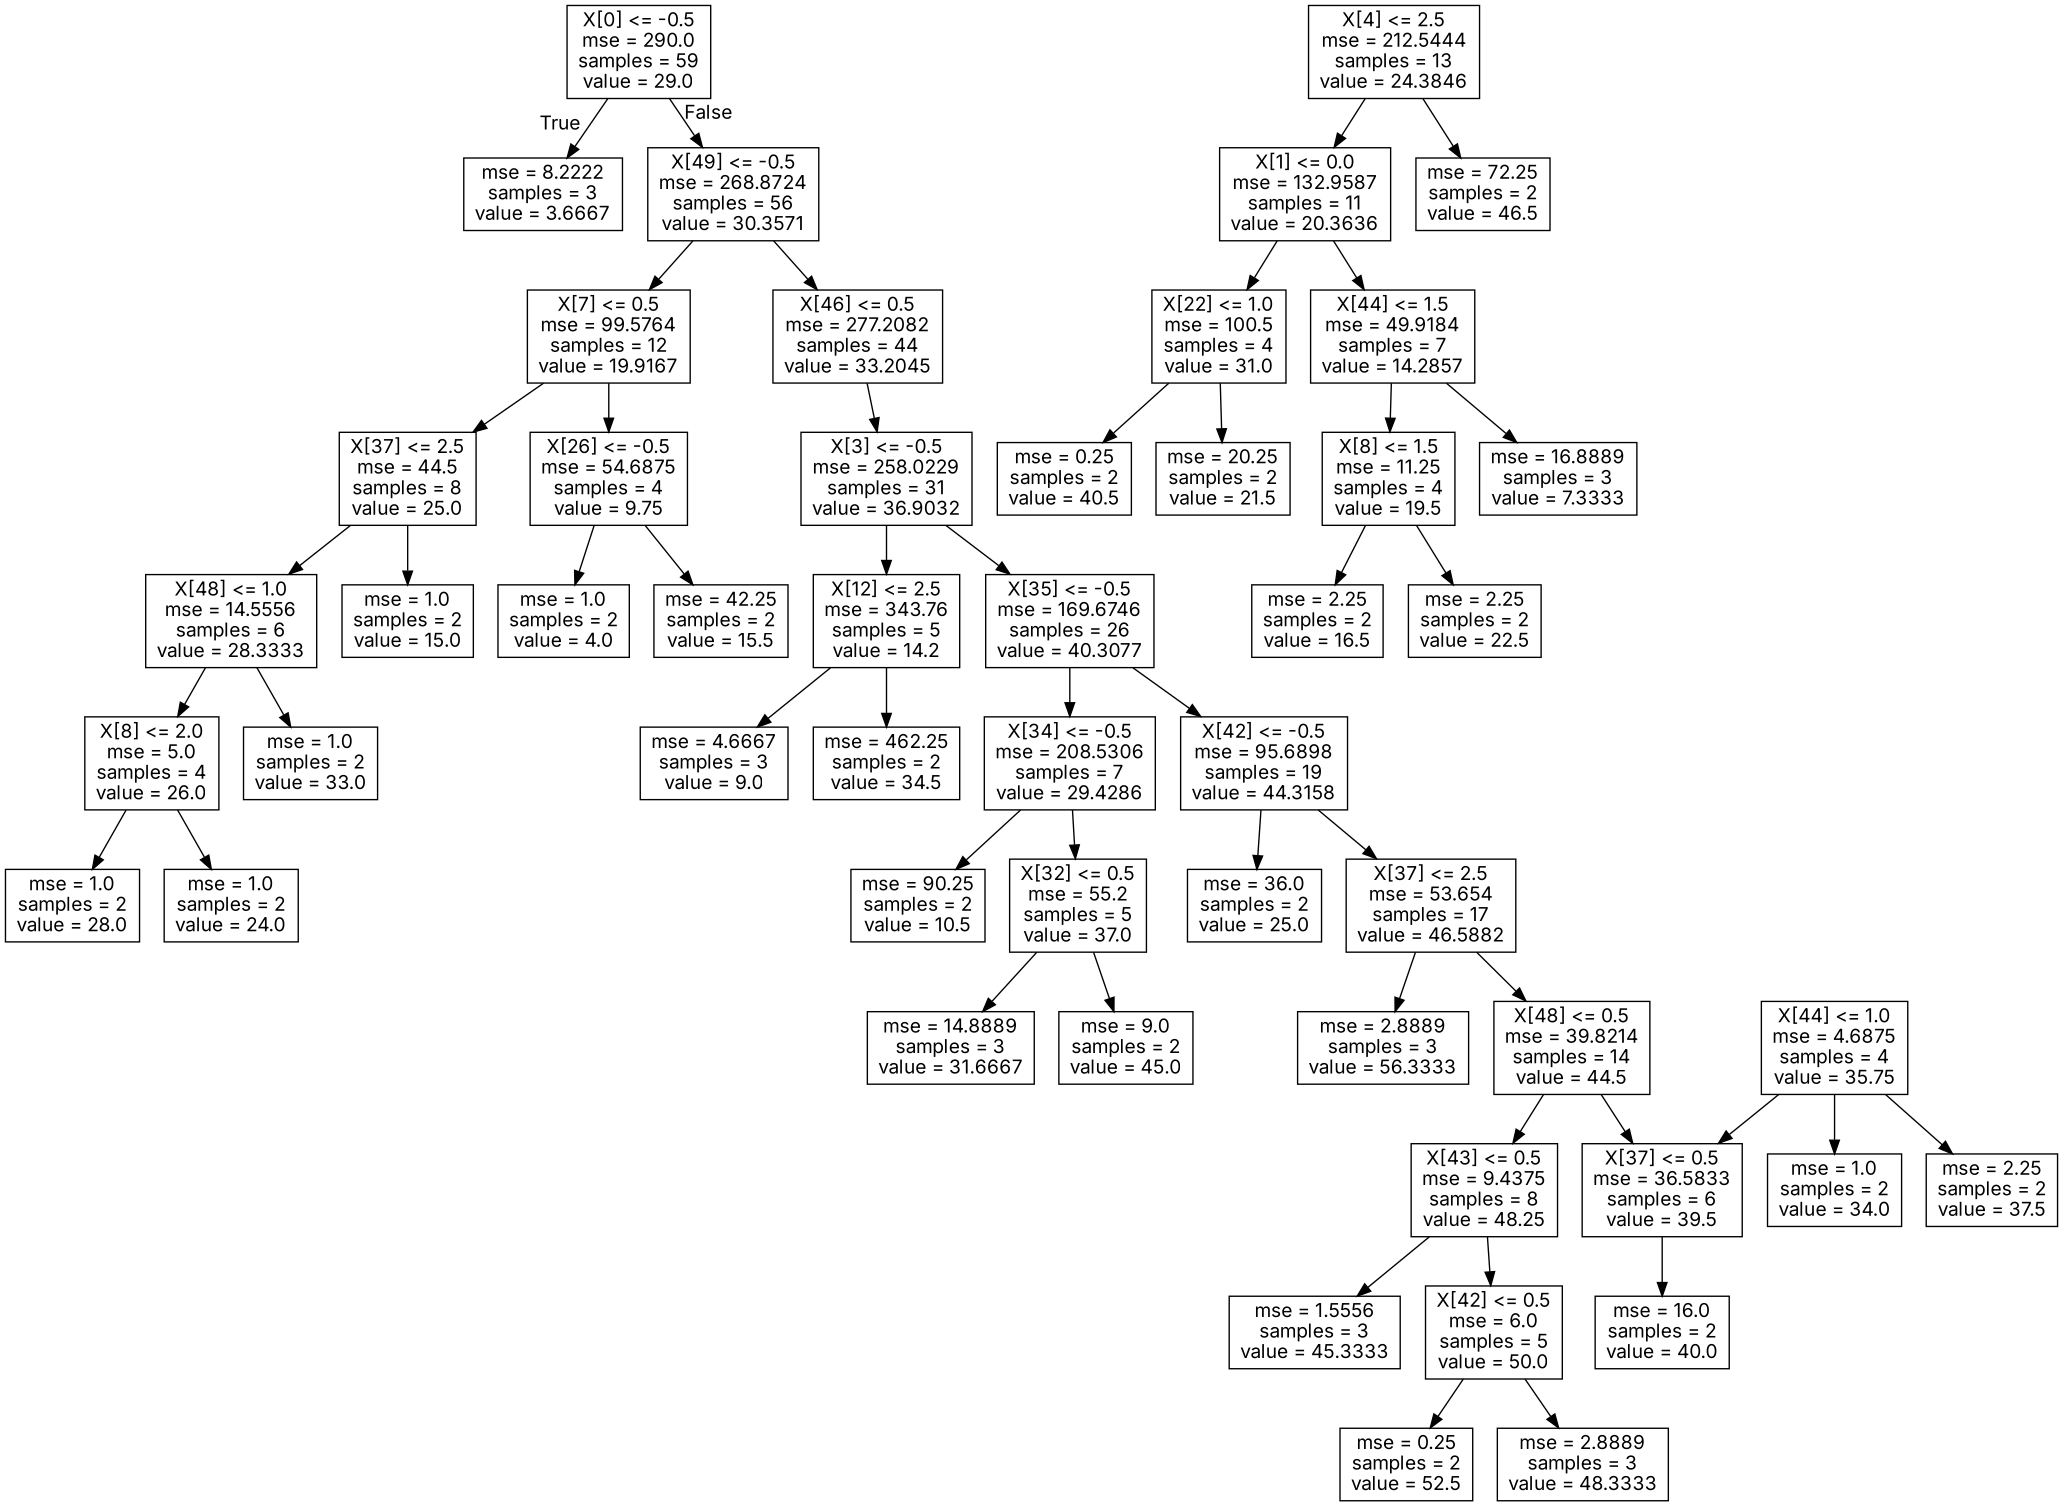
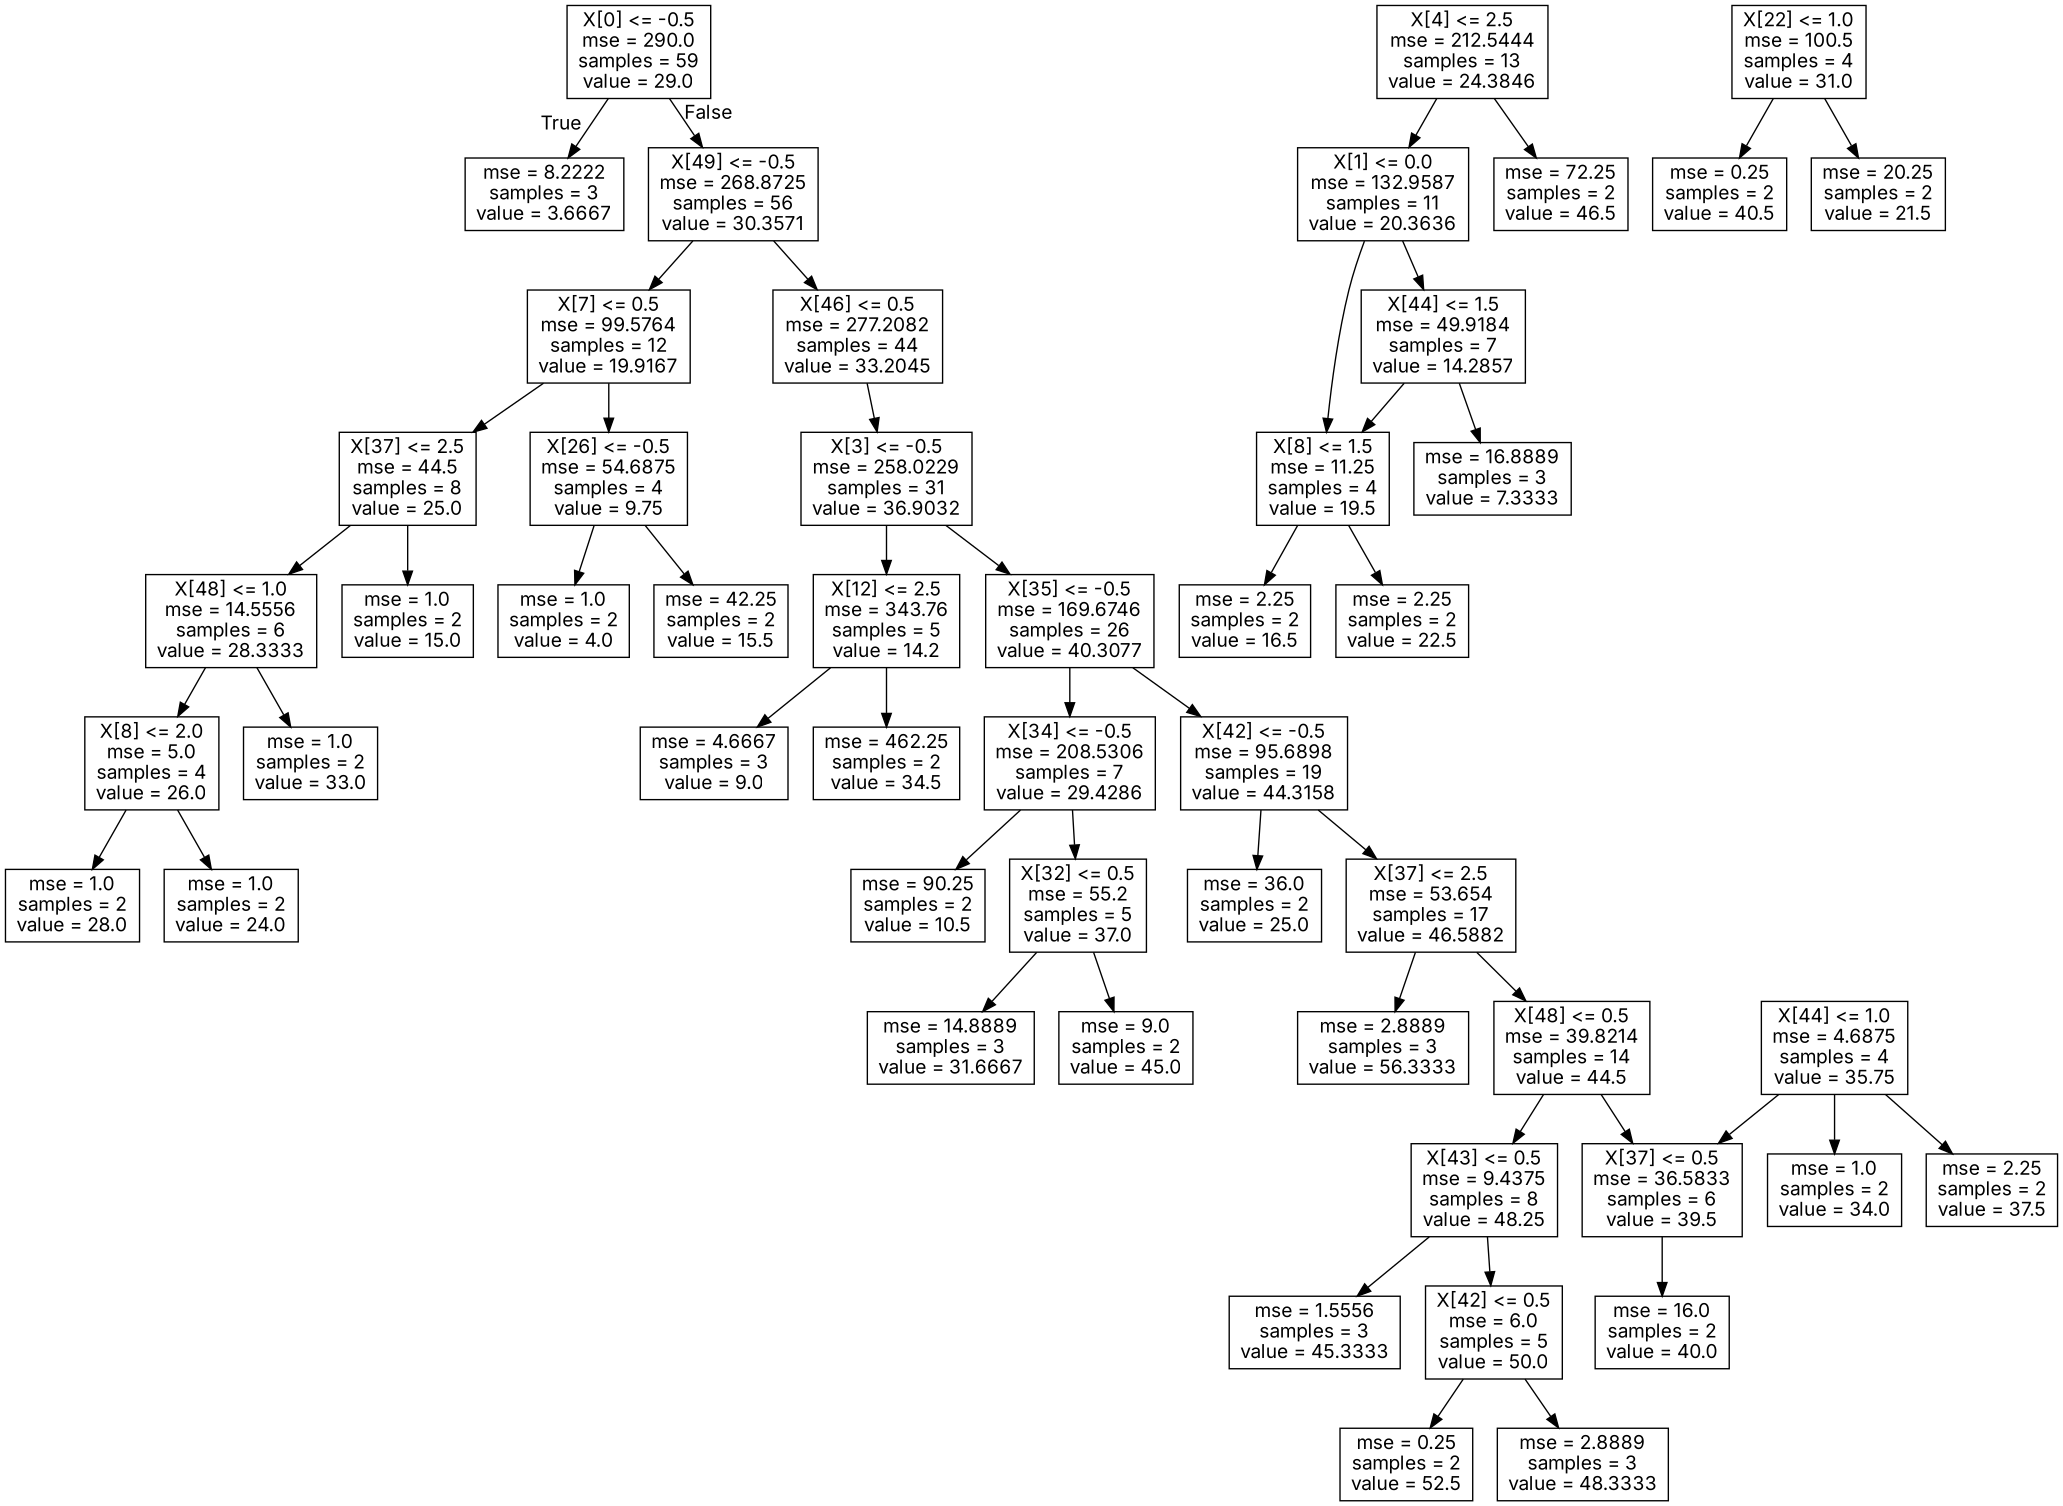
node "X[49] <= -0.5 mse = 268.8724 samples = 56 value = 30.3571": label "X[49] <= -0.5 mse = 268.8724 samples = 56 value = 30.3571" -> "X[49] <= -0.5 mse = 268.8725 samples = 56 value = 30.3571"
edge "X[1] <= 0.0 mse = 132.9587 samples = 11 value = 20.3636" -> "X[22] <= 1.0 mse = 100.5 samples = 4 value = 31.0": now "X[1] <= 0.0 mse = 132.9587 samples = 11 value = 20.3636" -> "X[8] <= 1.5 mse = 11.25 samples = 4 value = 19.5"
